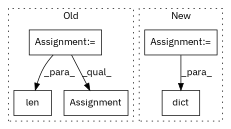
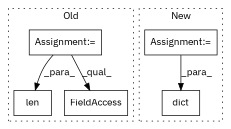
node "Assignment": label "Assignment" -> "FieldAccess"
